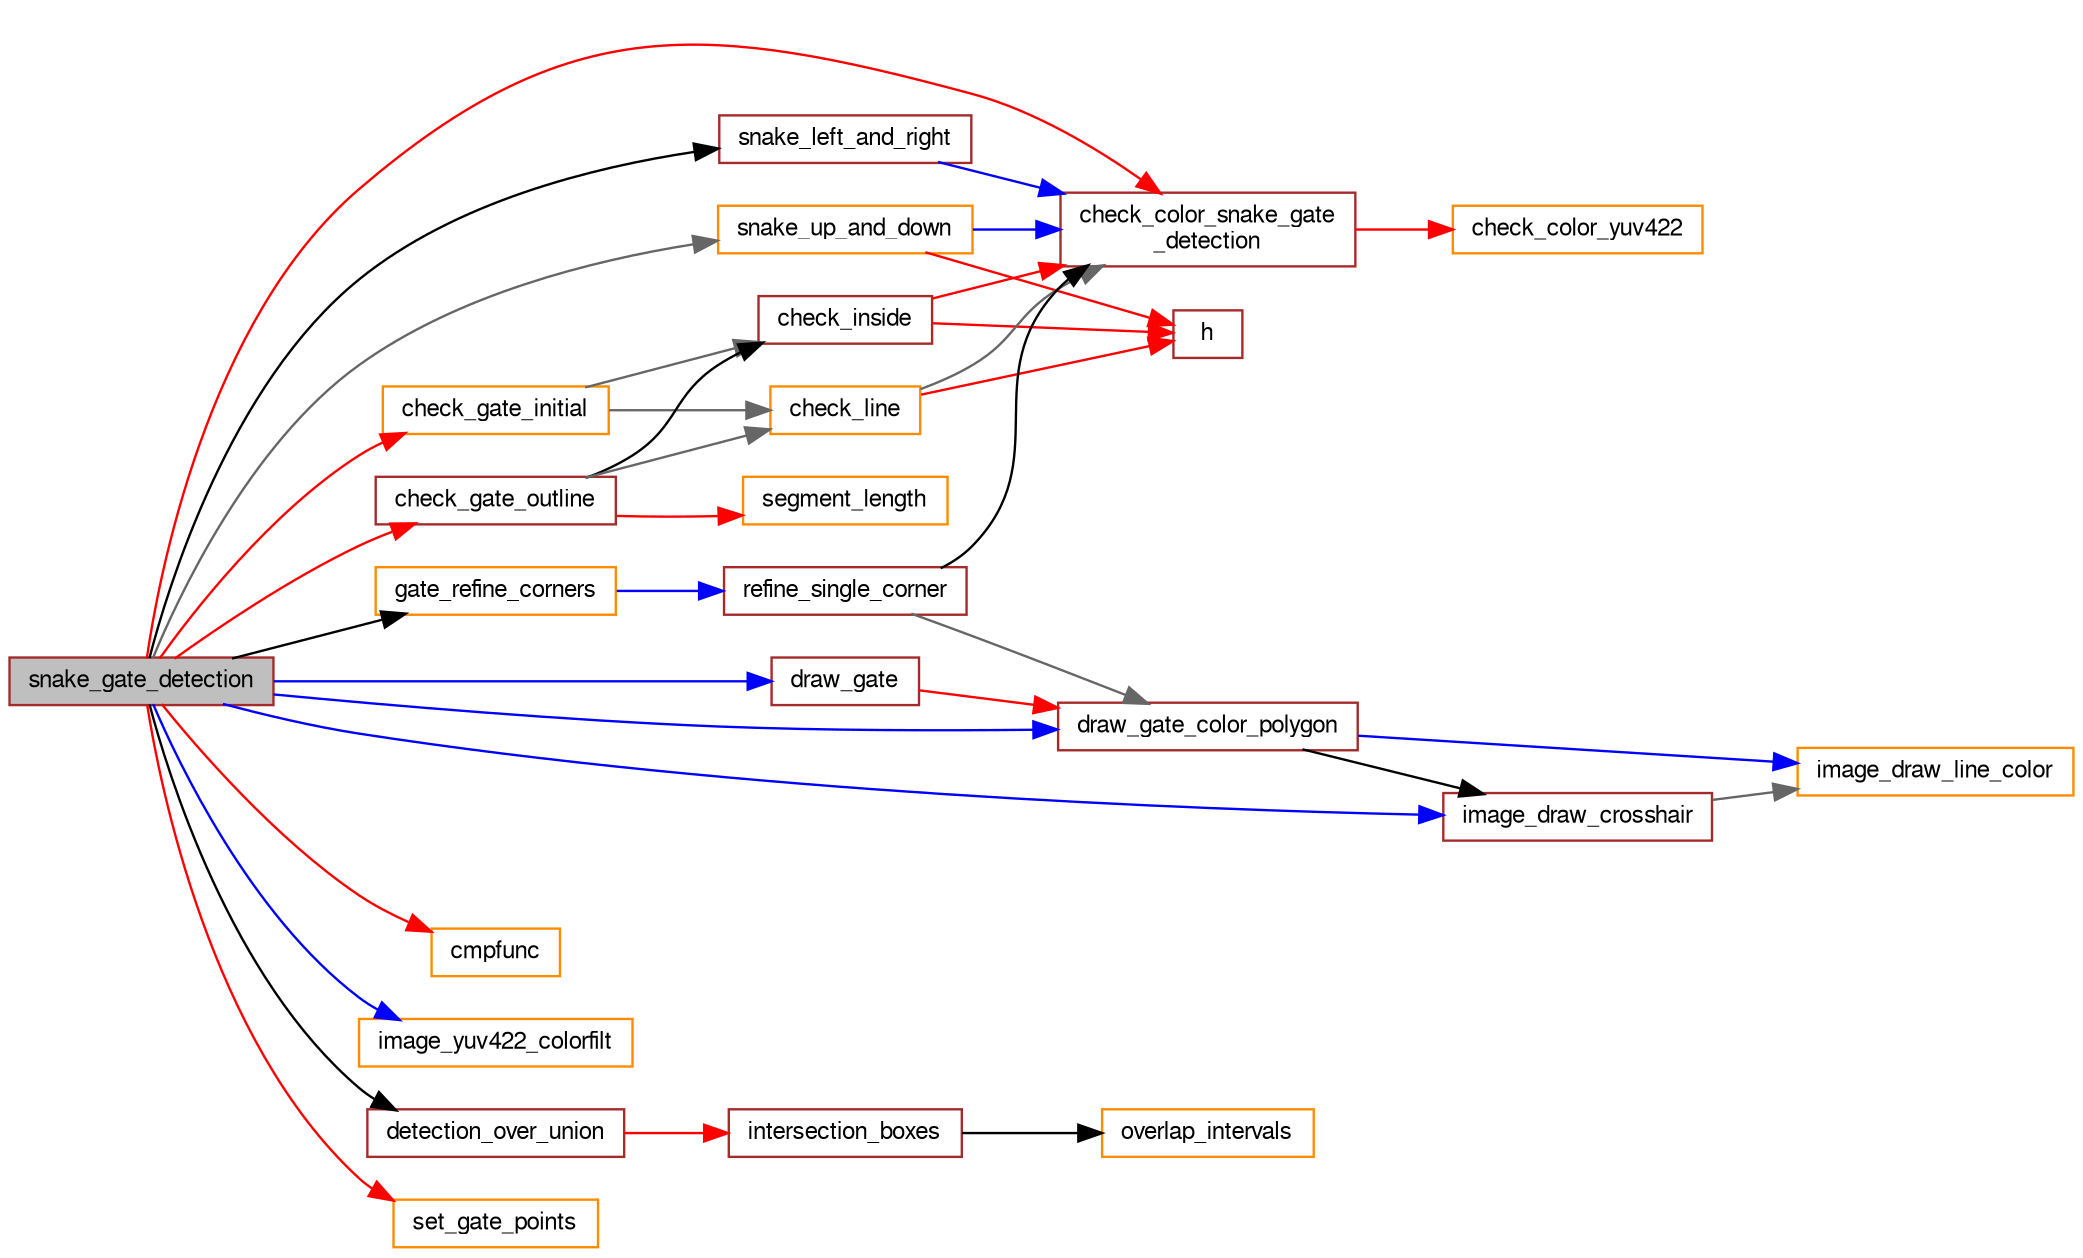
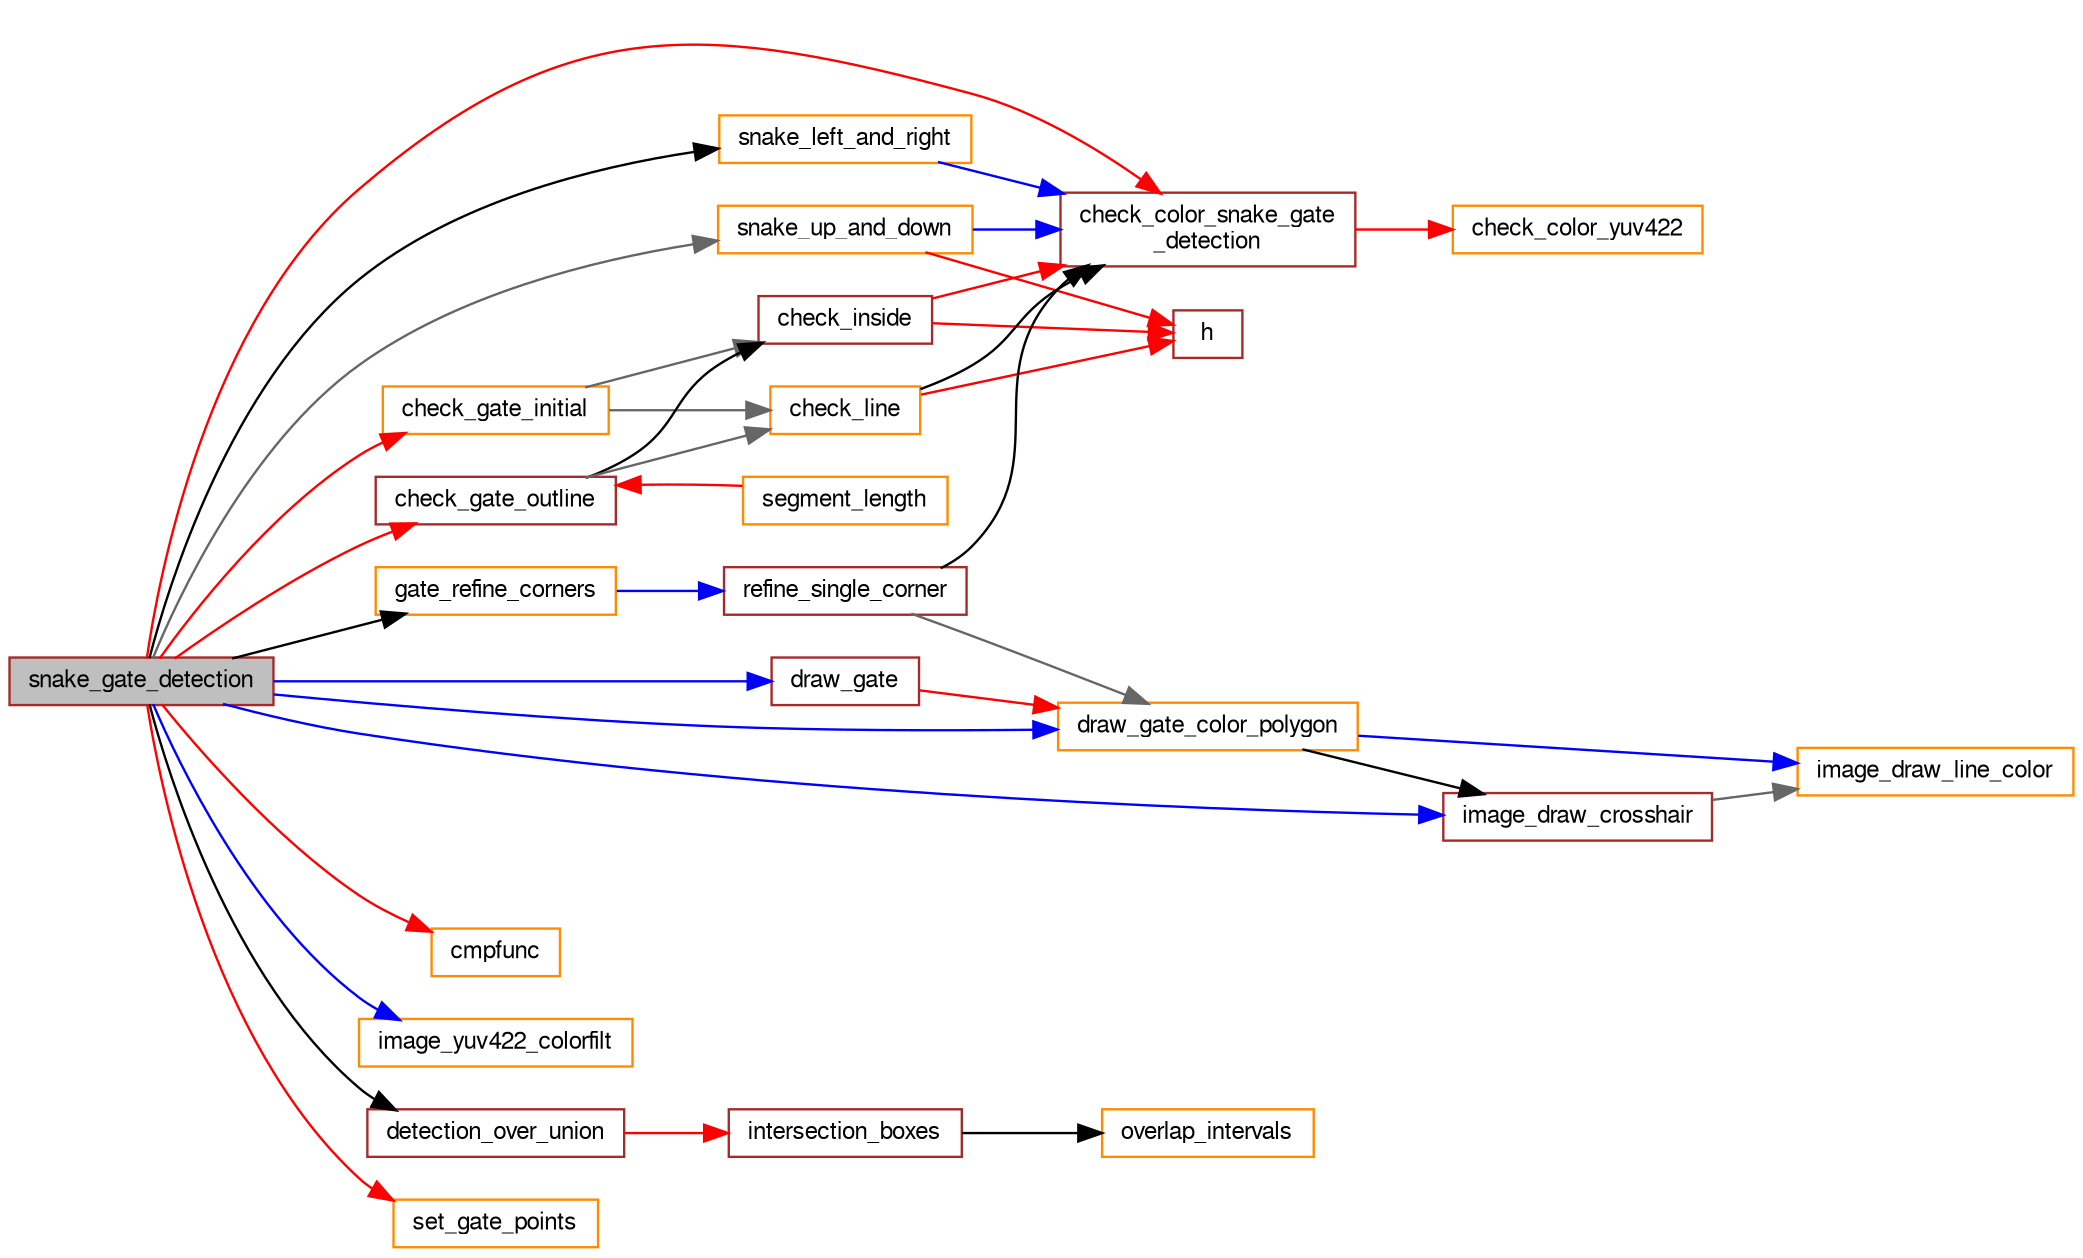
node "snake_left_and_right": color brown -> darkorange
edge "check_line" -> "check_color_snake_gate _detection": color gray40 -> black
edge "check_gate_outline" -> "segment_length": reversed
node "draw_gate_color_polygon": color brown -> darkorange
